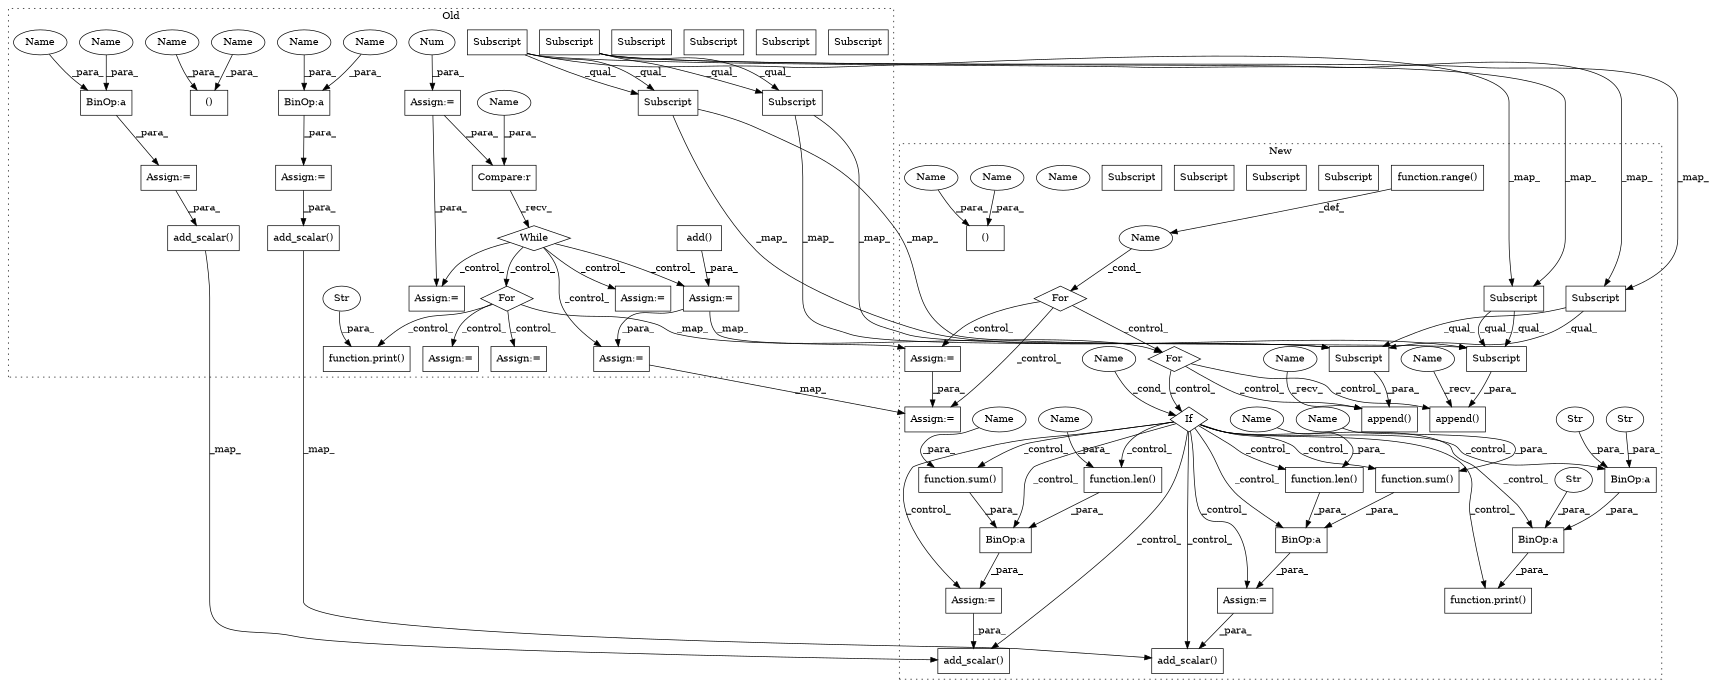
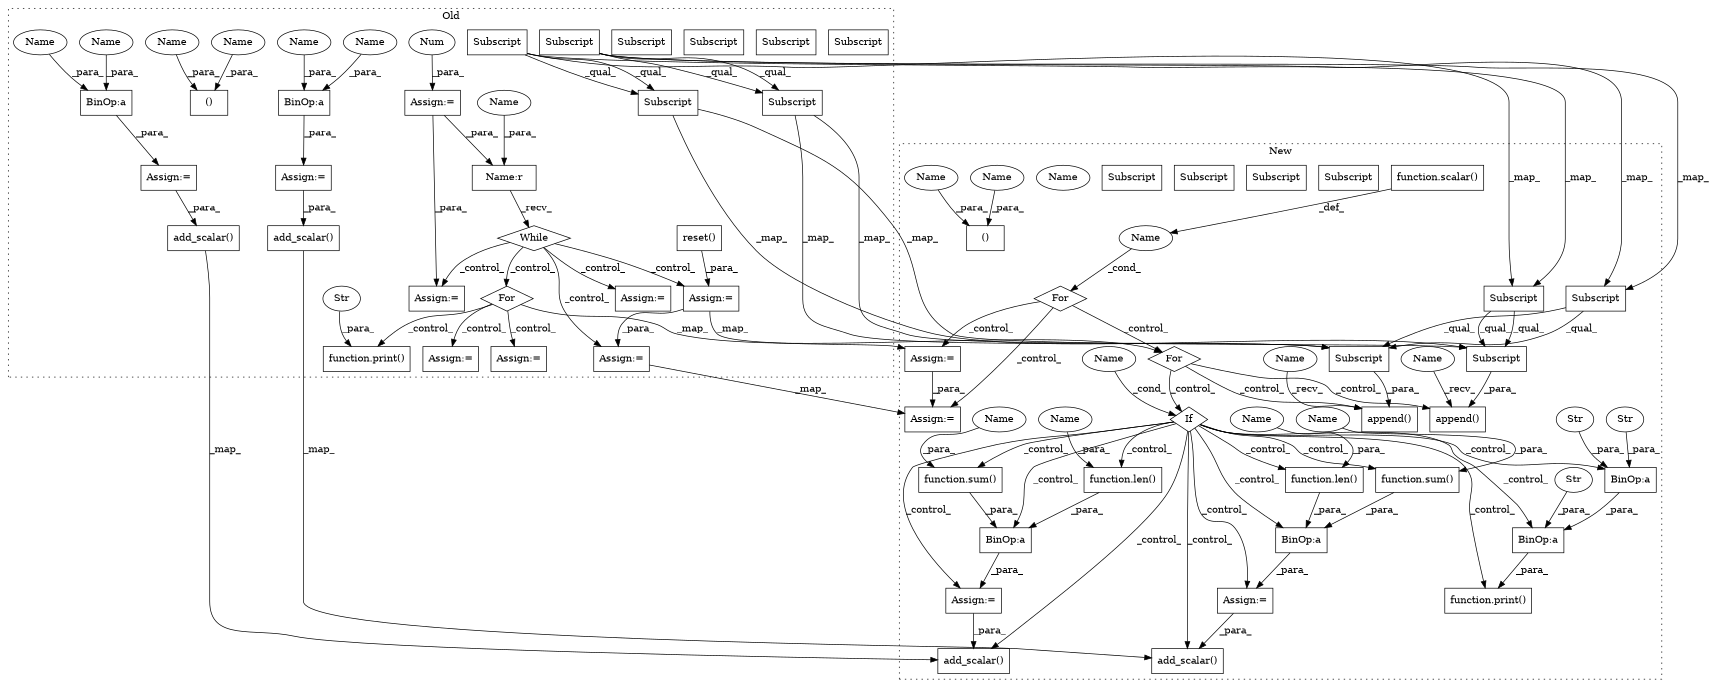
node "Compare:r": label "Compare:r" -> "Name:r"
node "function.range()": label "function.range()" -> "function.scalar()"
node "add()": label "add()" -> "reset()"
